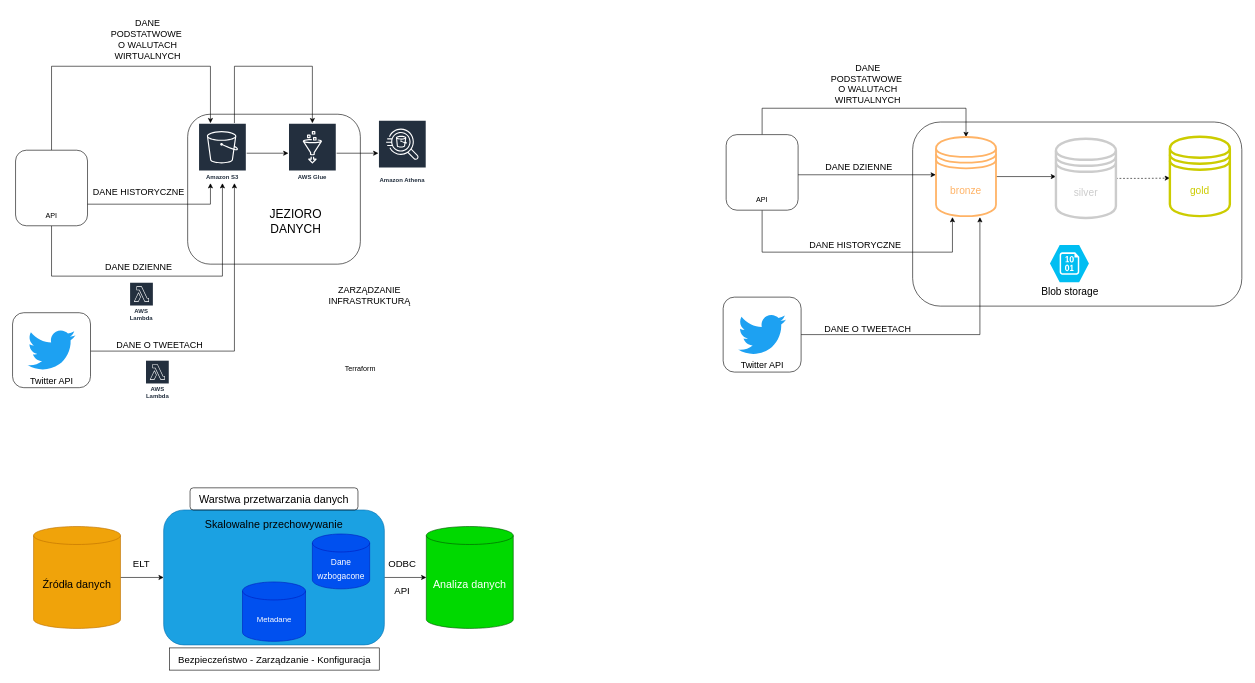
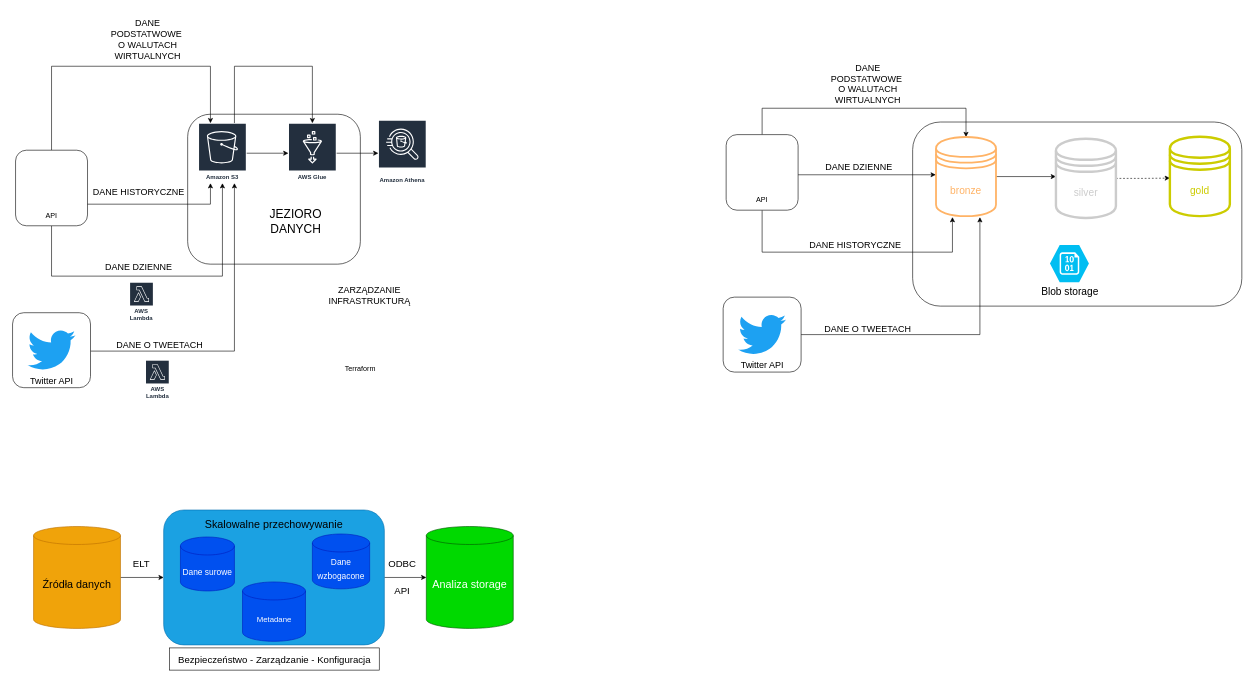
node "Warstwa przetwarzania danych": removed
node "Dane surowe": added
node "Analiza danych": label "Analiza danych" -> "Analiza storage"
